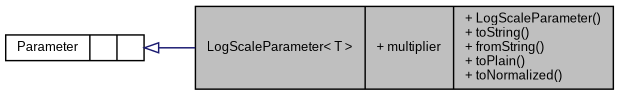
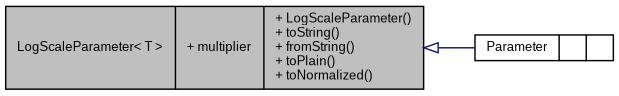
edge "LogScaleParameter< T >" -> "Parameter": reversed
